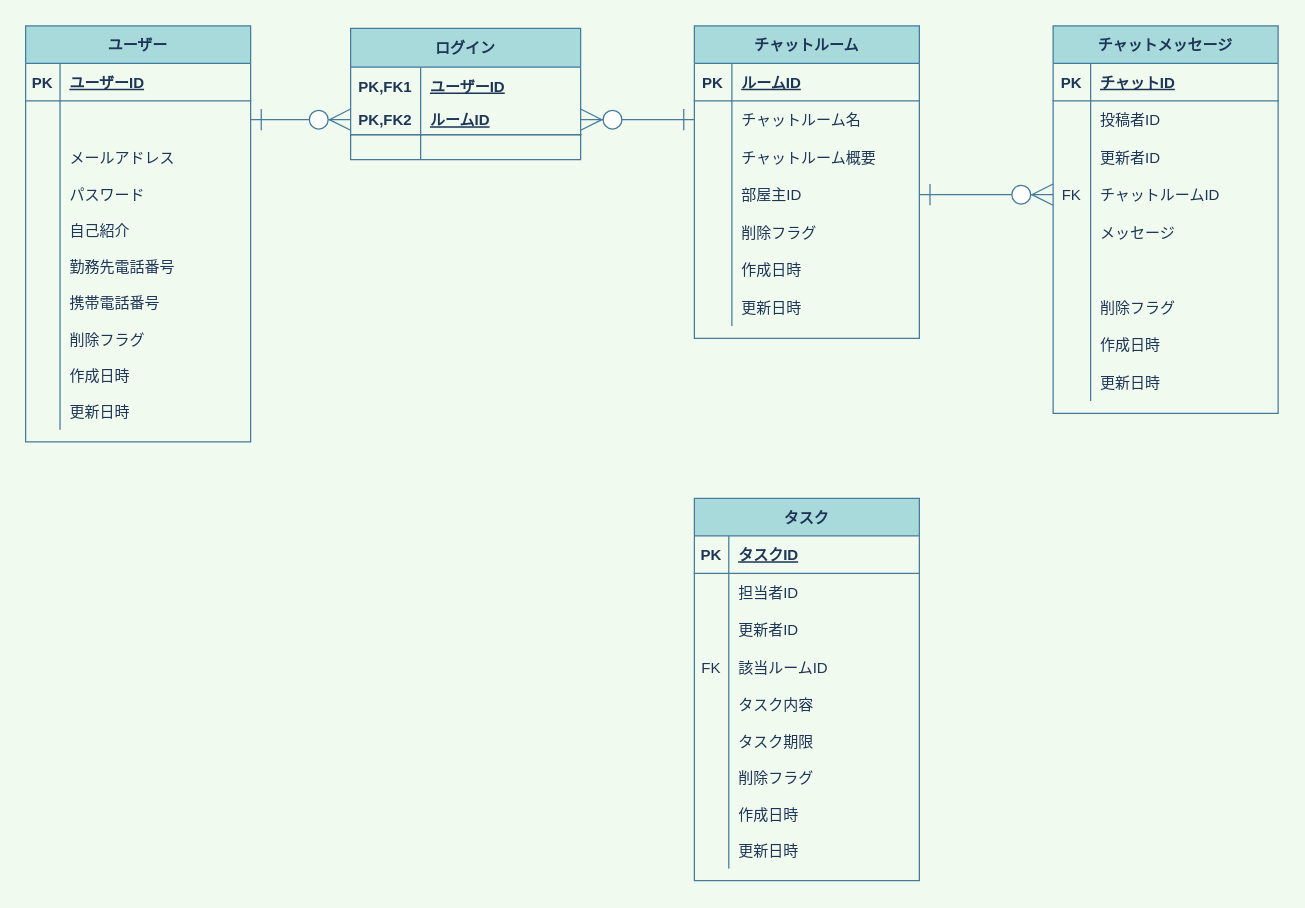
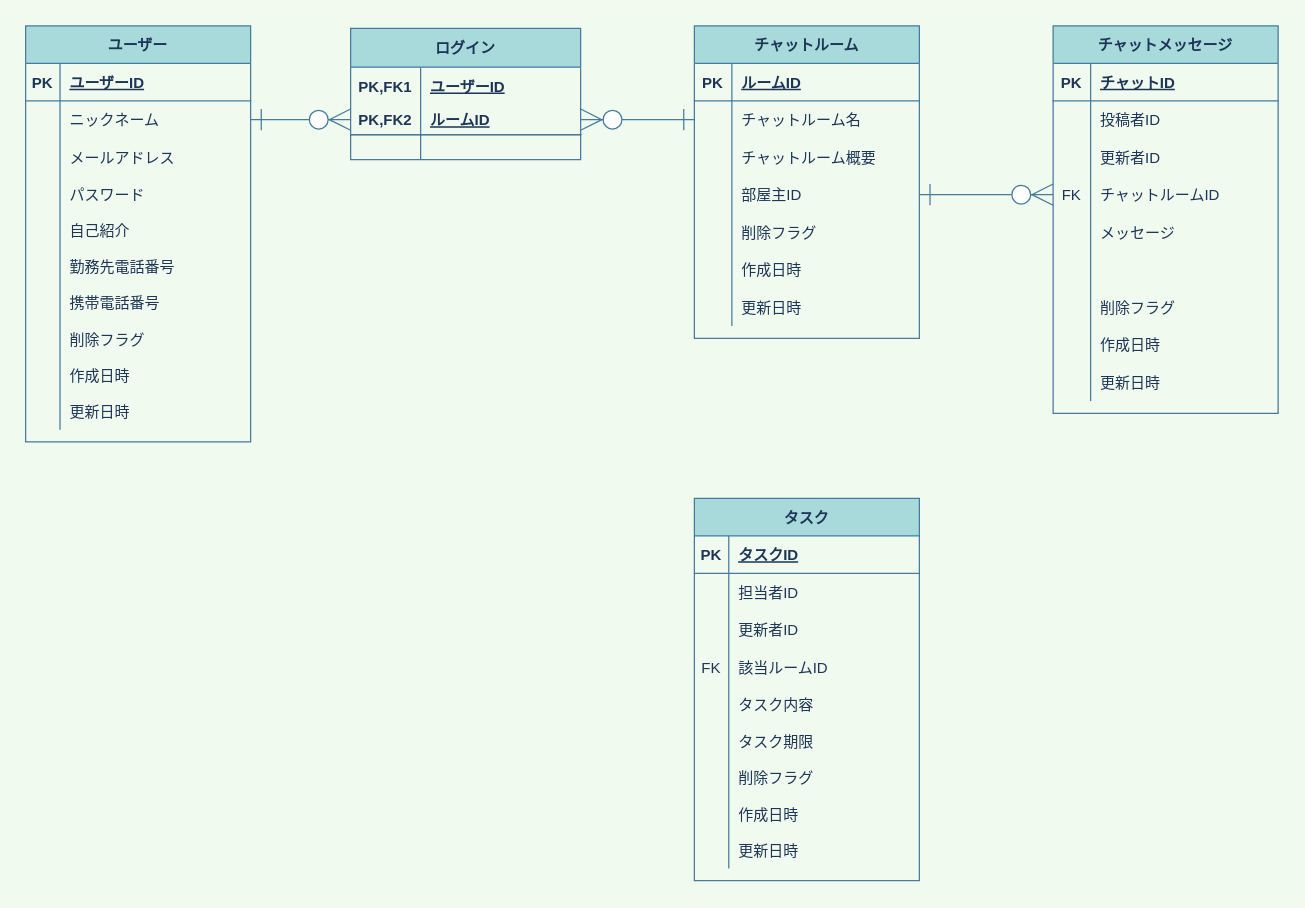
node "ニックネーム": added
